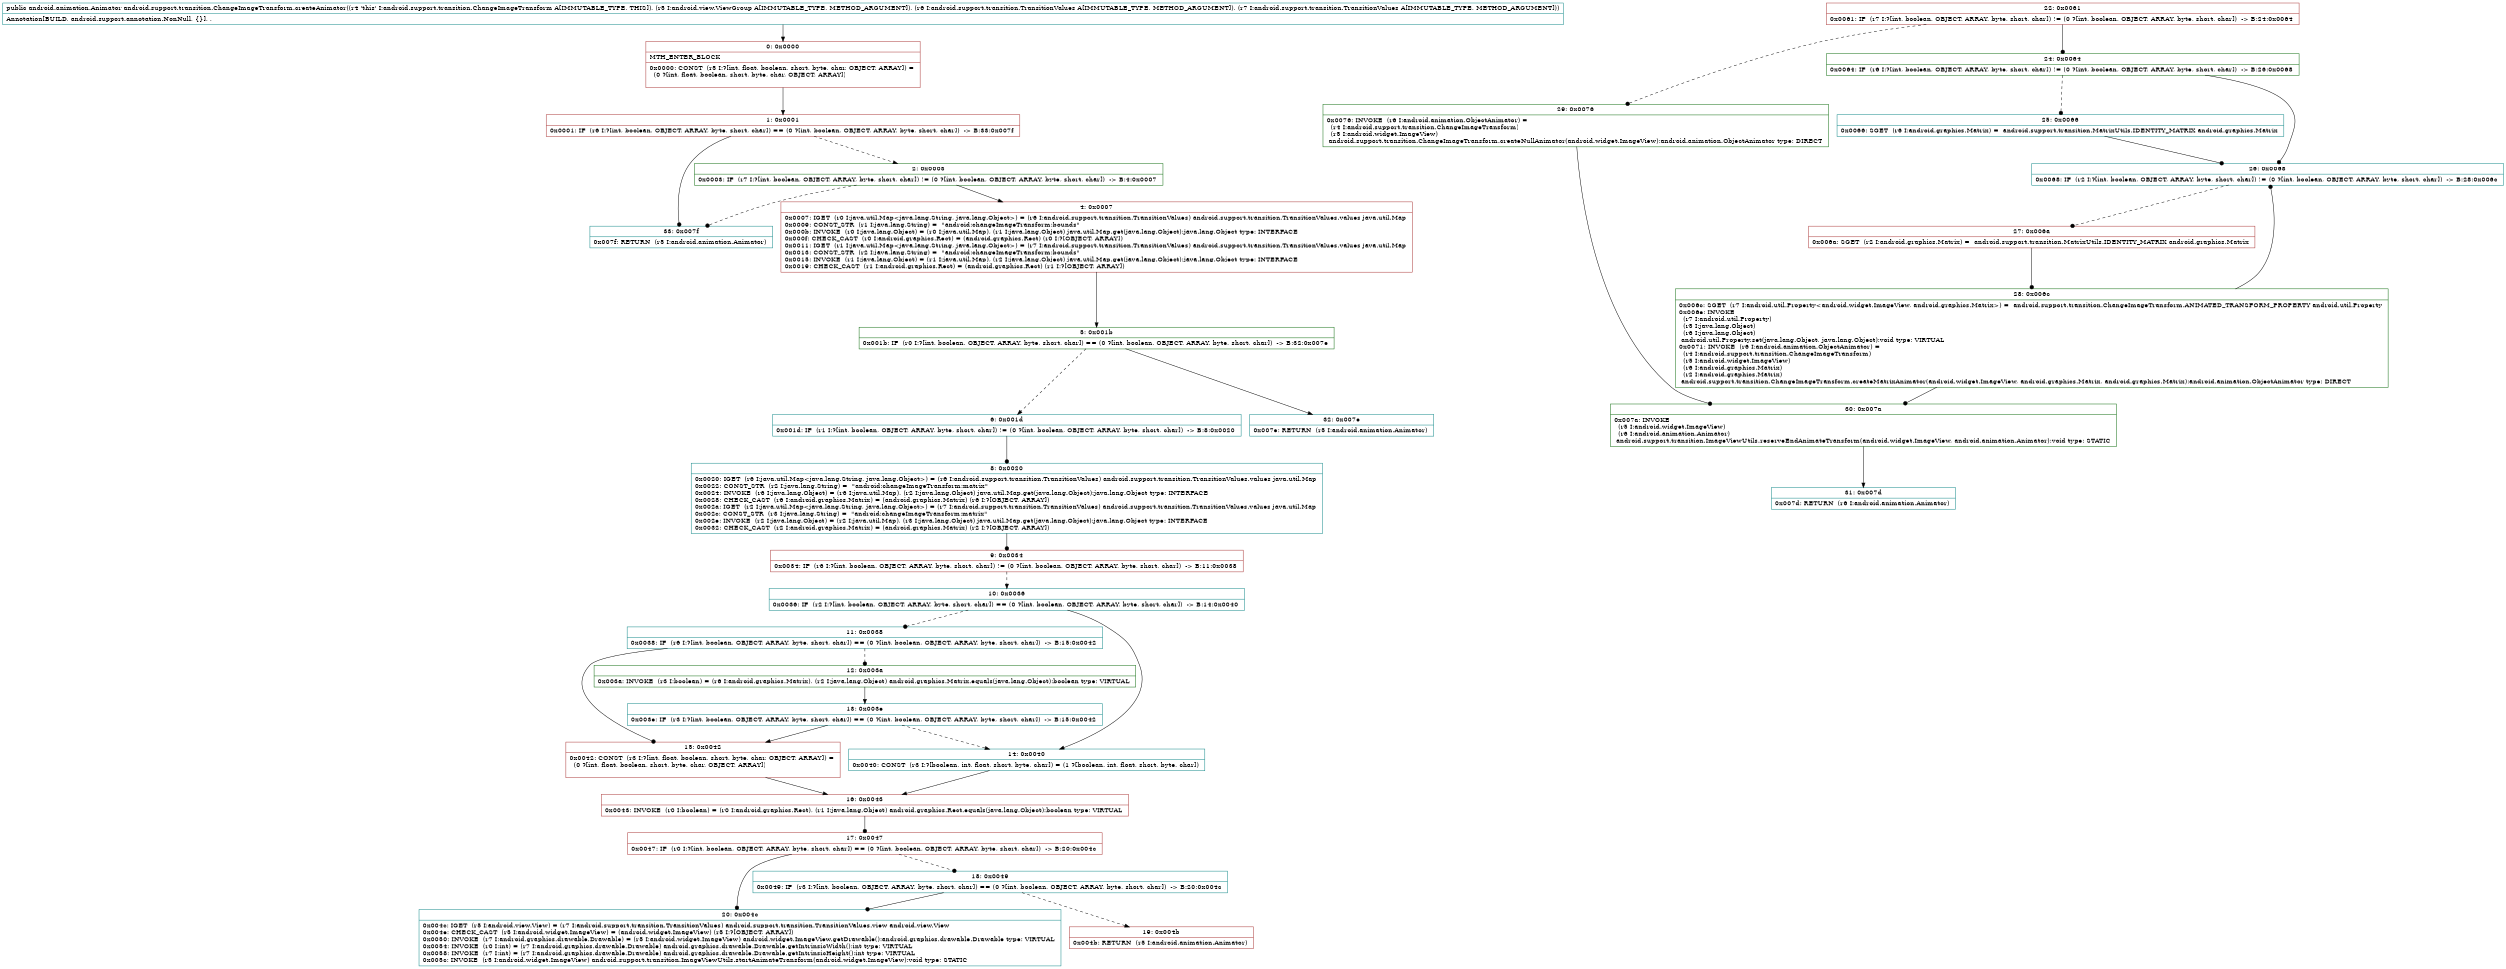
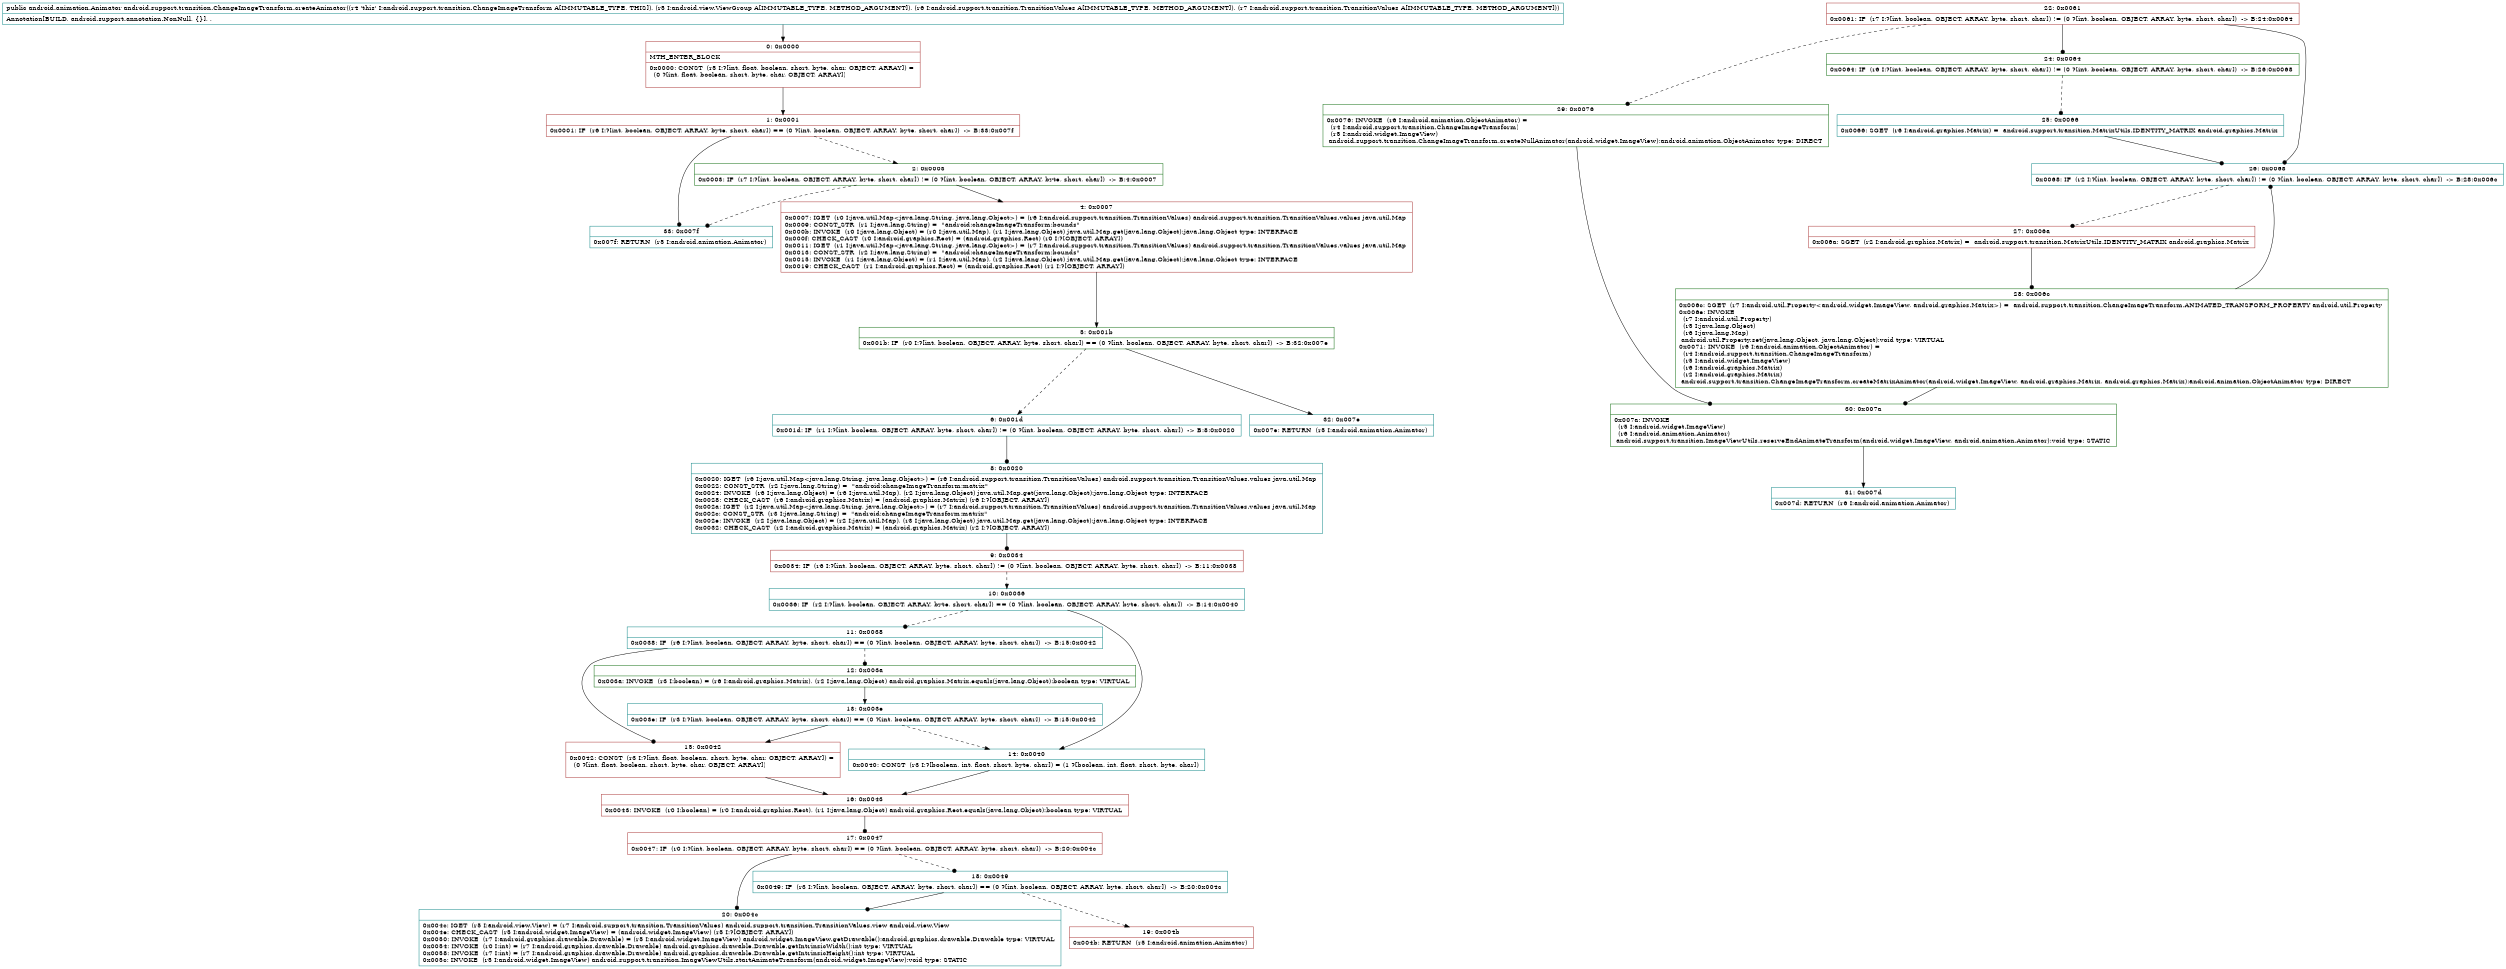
edge "24: 0x0064" -> "26: 0x0068": now "22: 0x0061" -> "26: 0x0068"
node "28: 0x006c": text "(r6 I:java.lang.Object)" -> "(r6 I:java.lang.Map)"
